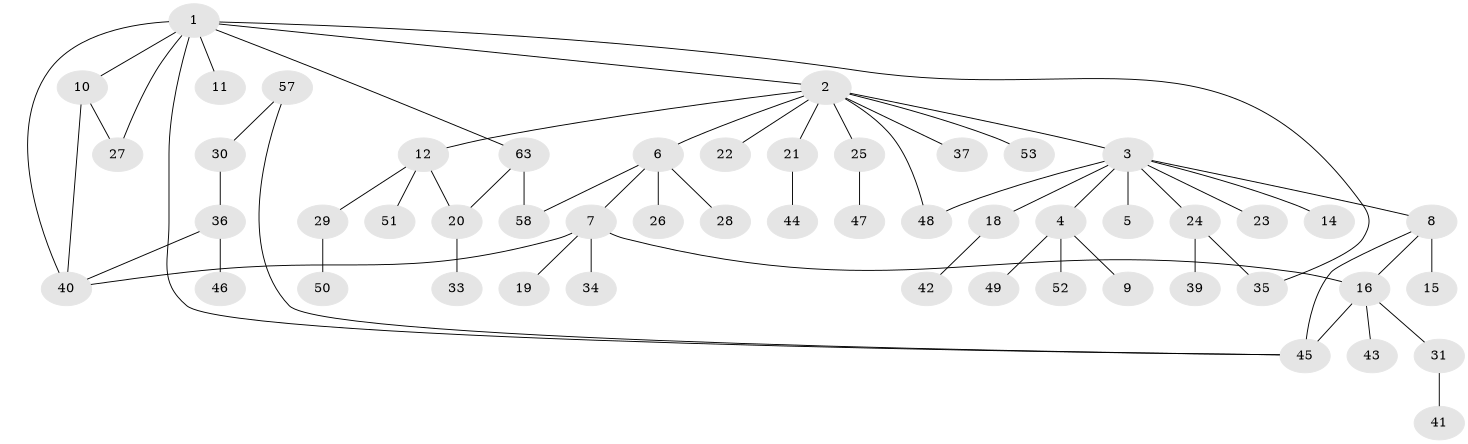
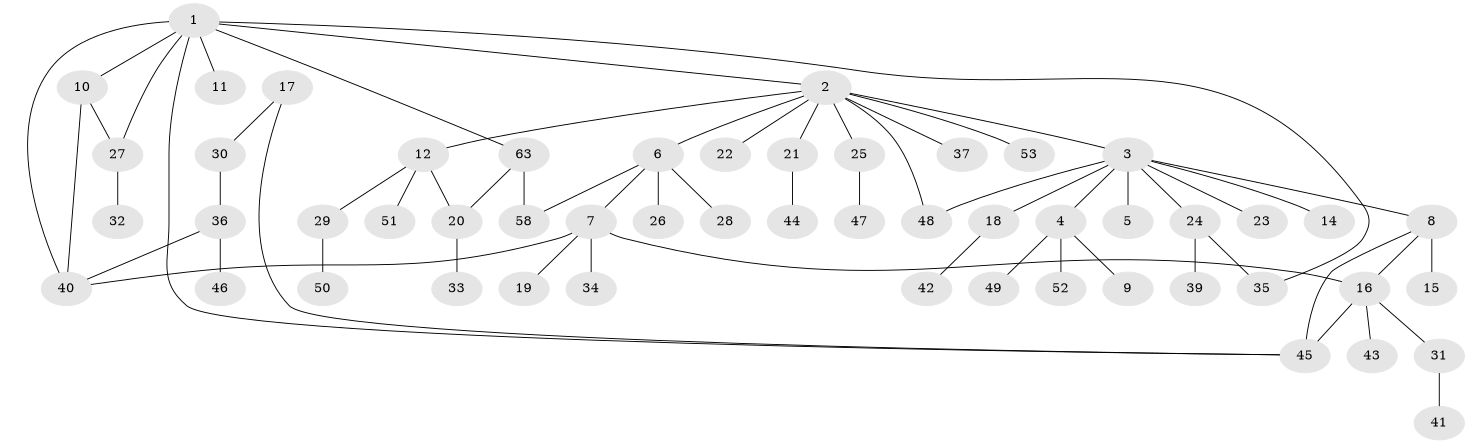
node "57": label "57" -> "17"
node "32": added
